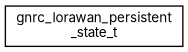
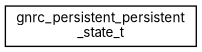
node "gnrc_lorawan_persistent _state_t": label "gnrc_lorawan_persistent _state_t" -> "gnrc_persistent_persistent _state_t"
